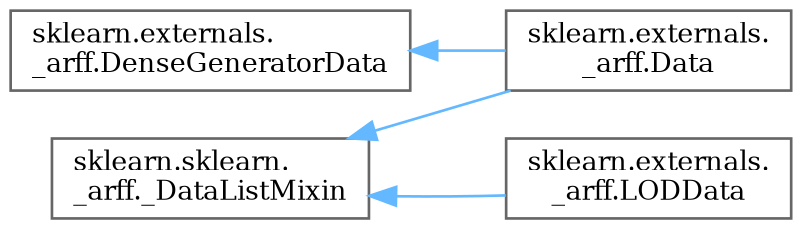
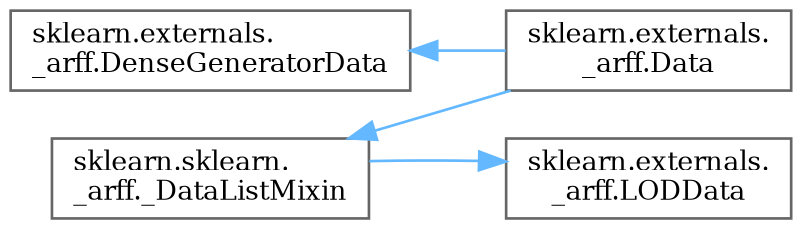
edge "sklearn.externals. _arff.LODData" -> "sklearn.sklearn. _arff._DataListMixin": reversed
